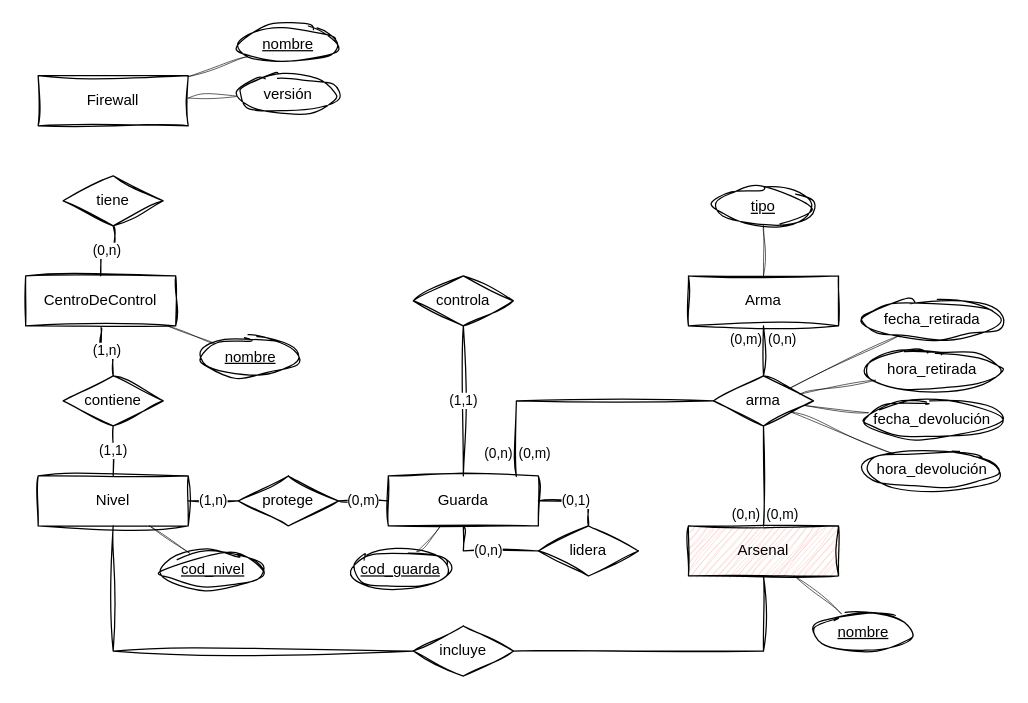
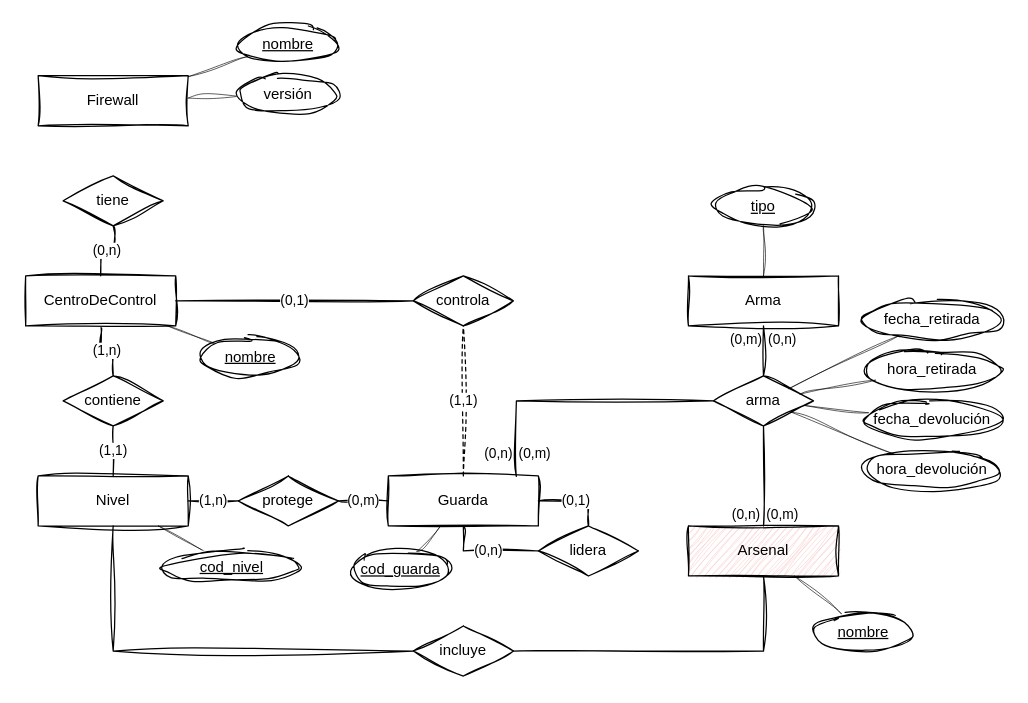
edge "CentroDeControl" -- "controla": added, label "(0,1)"
edge "controla" -- "Guarda": style solid -> dashed
node "cod_nivel": size 100x38 -> 138x31
